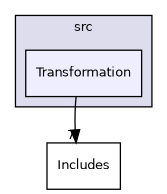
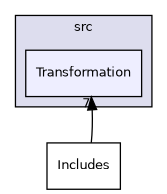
edge "Transformation" -> "Includes": reversed
